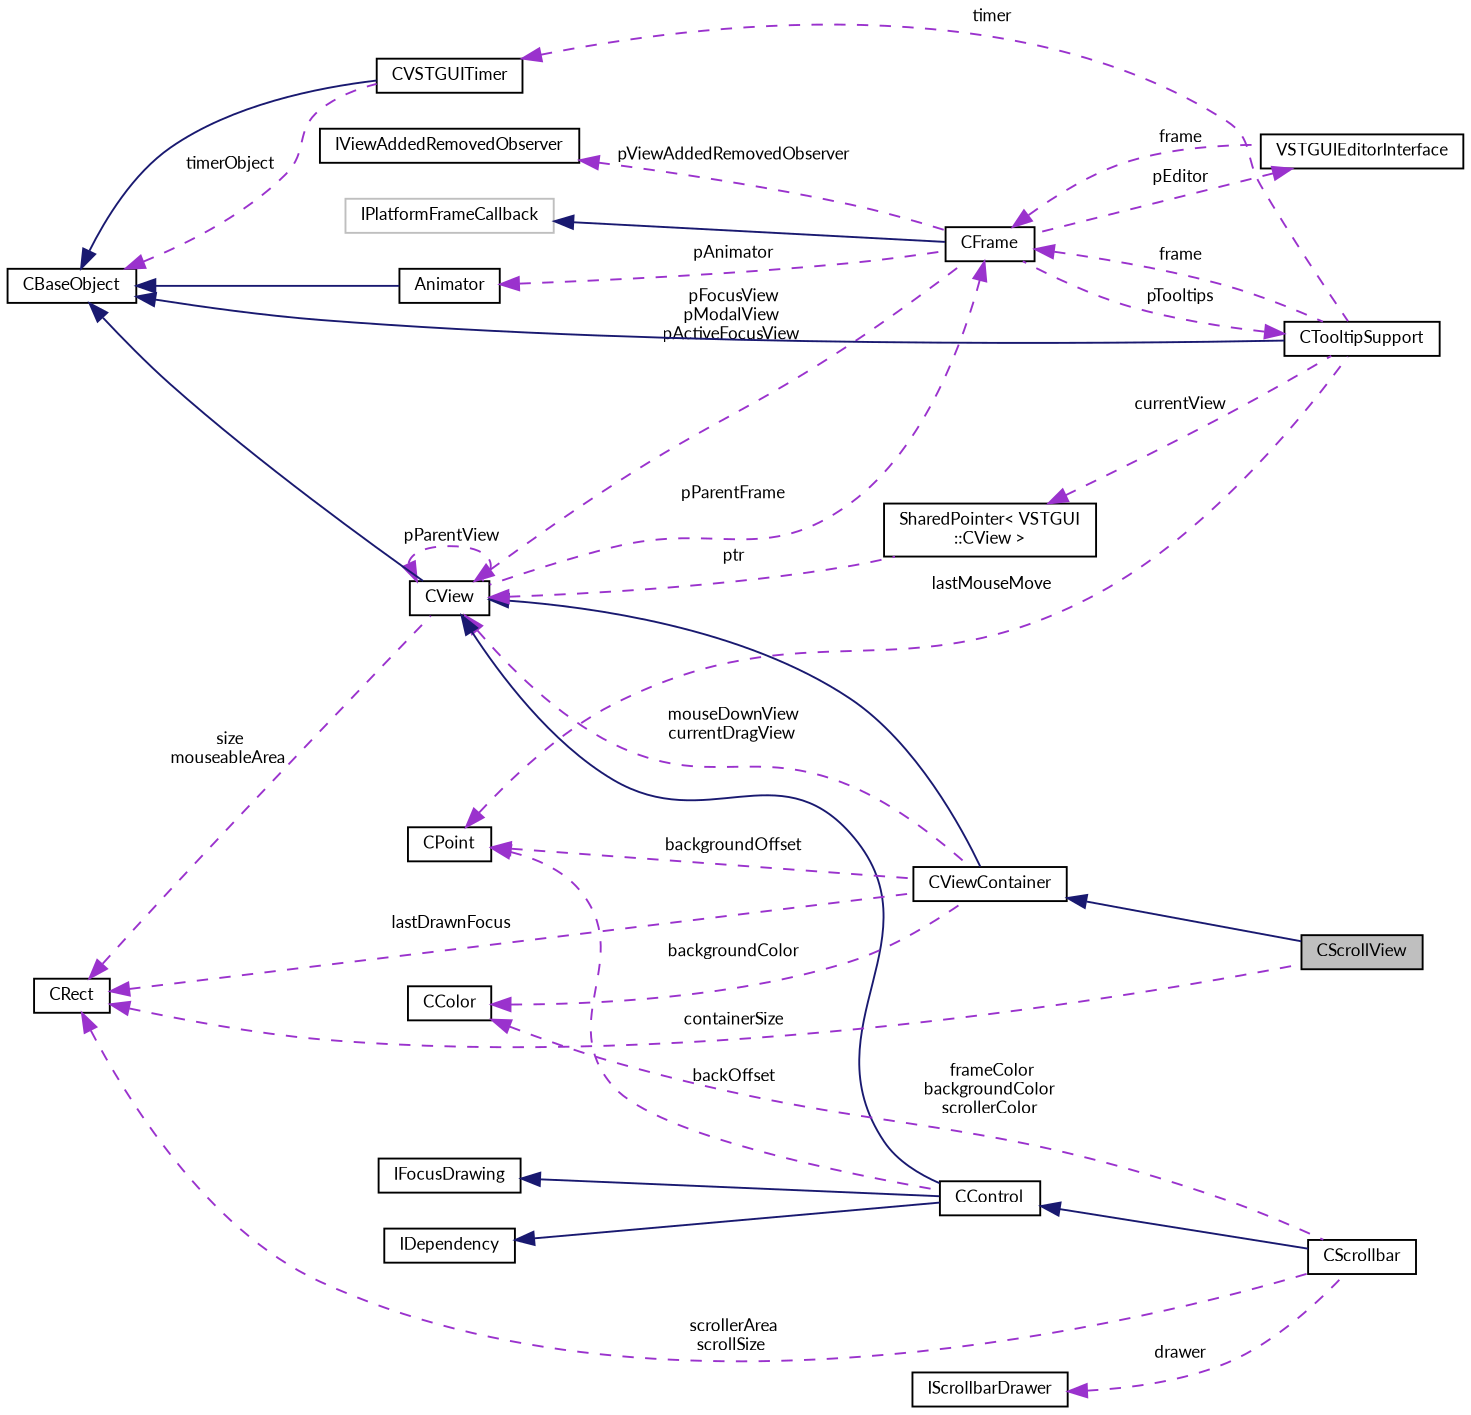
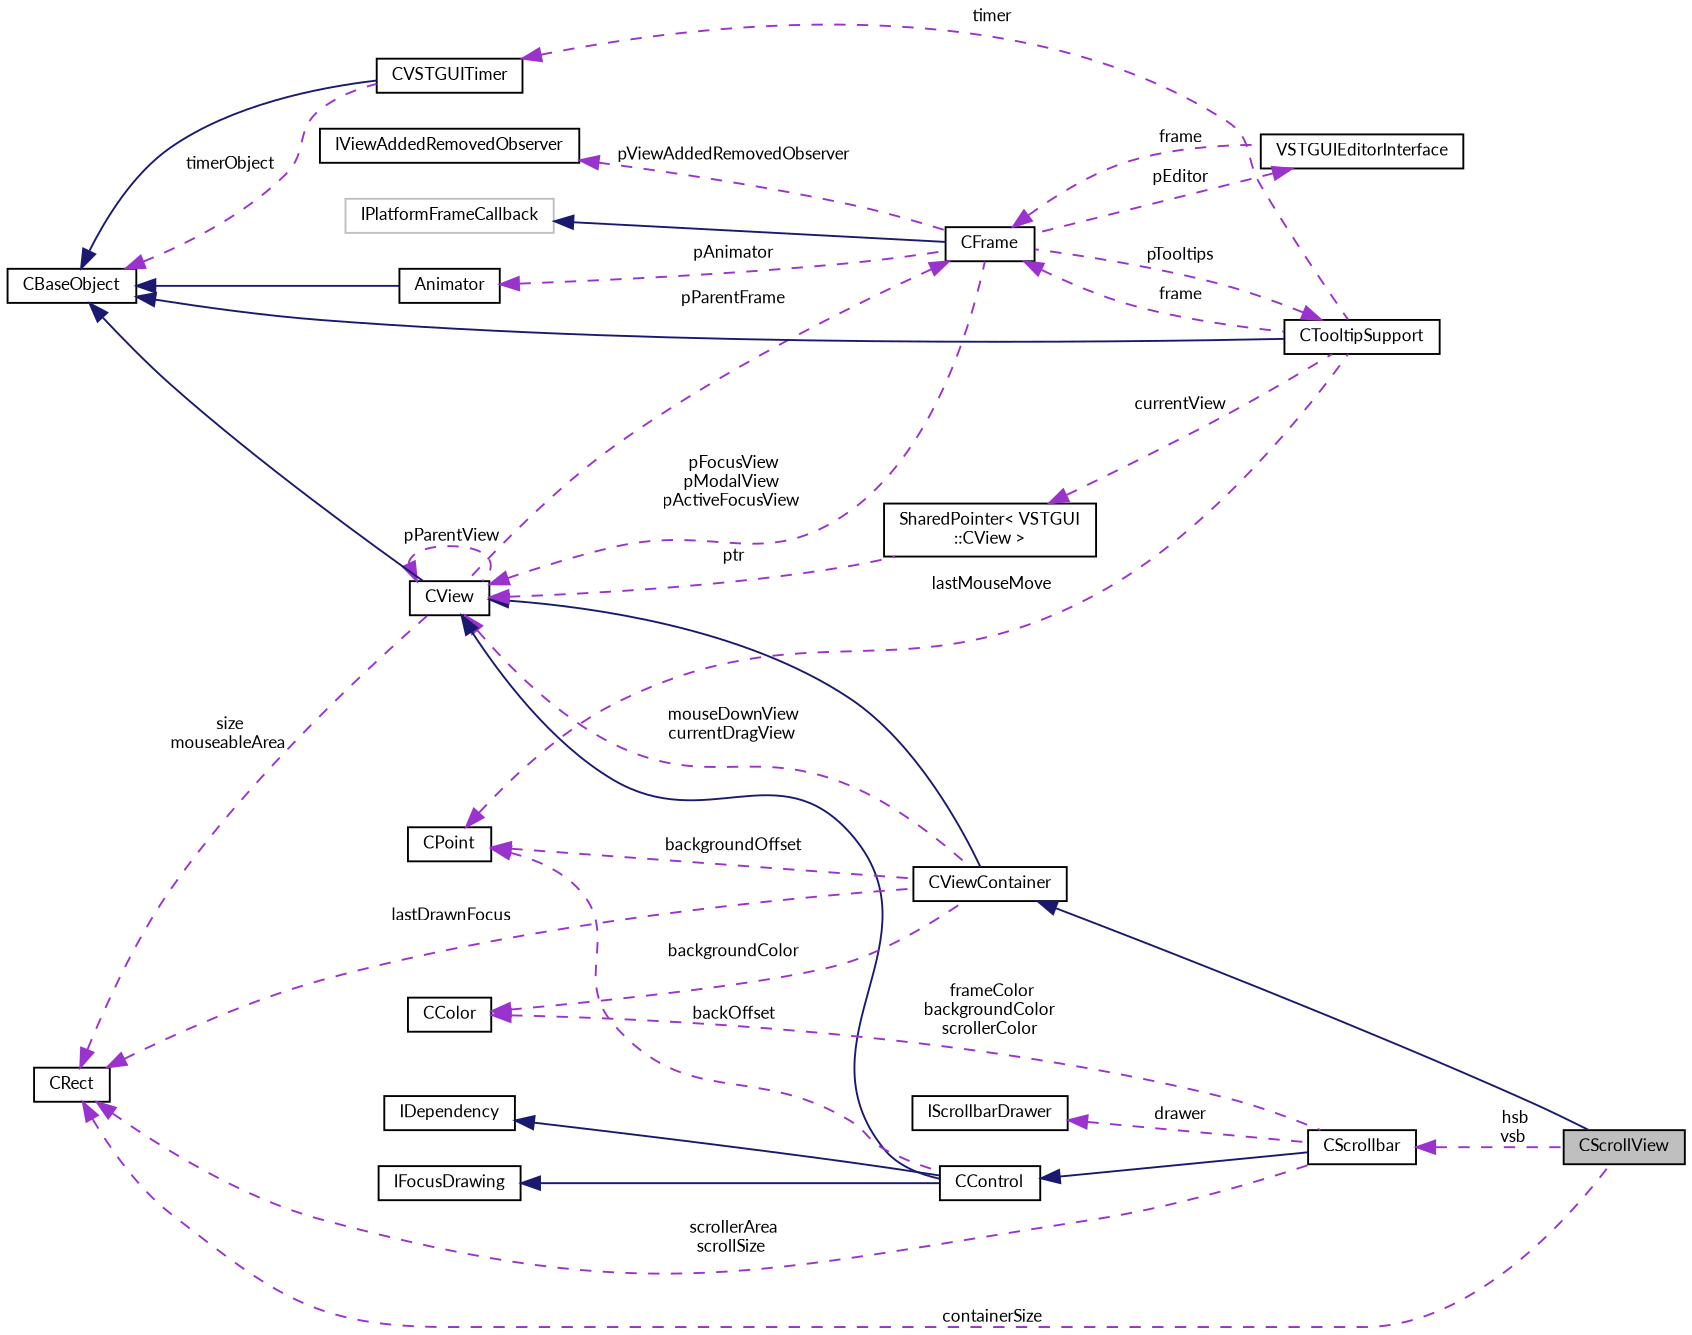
edge "CScrollView" -> "CScrollbar": added, label "hsb vsb"
